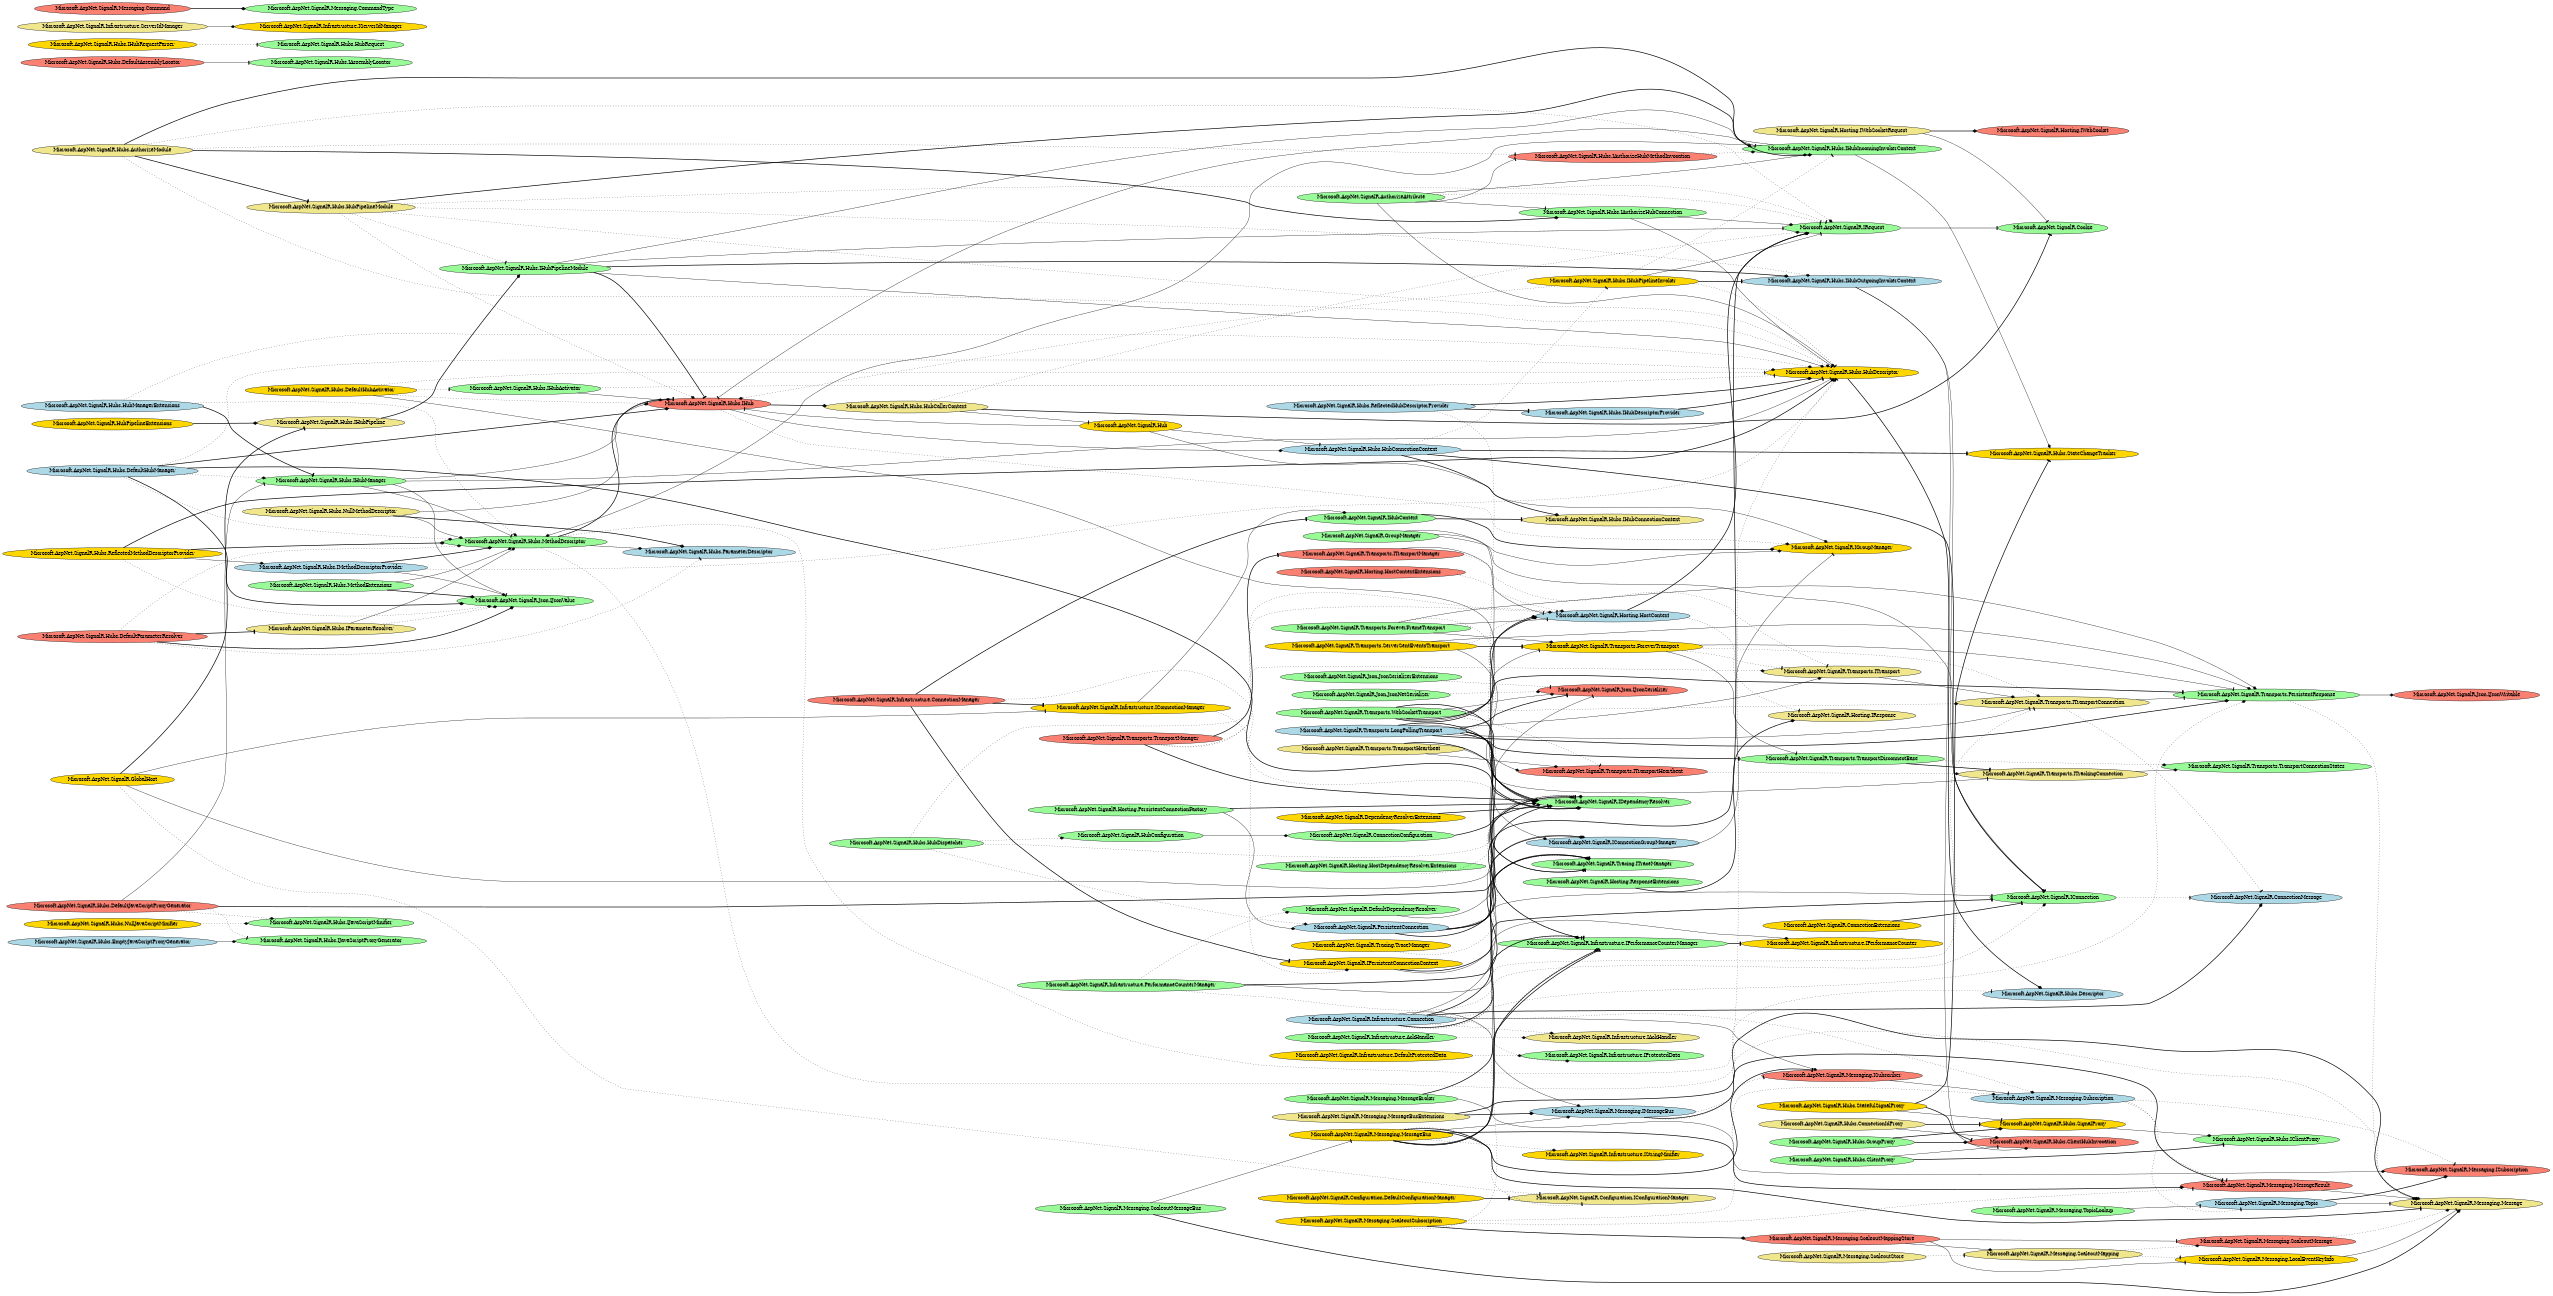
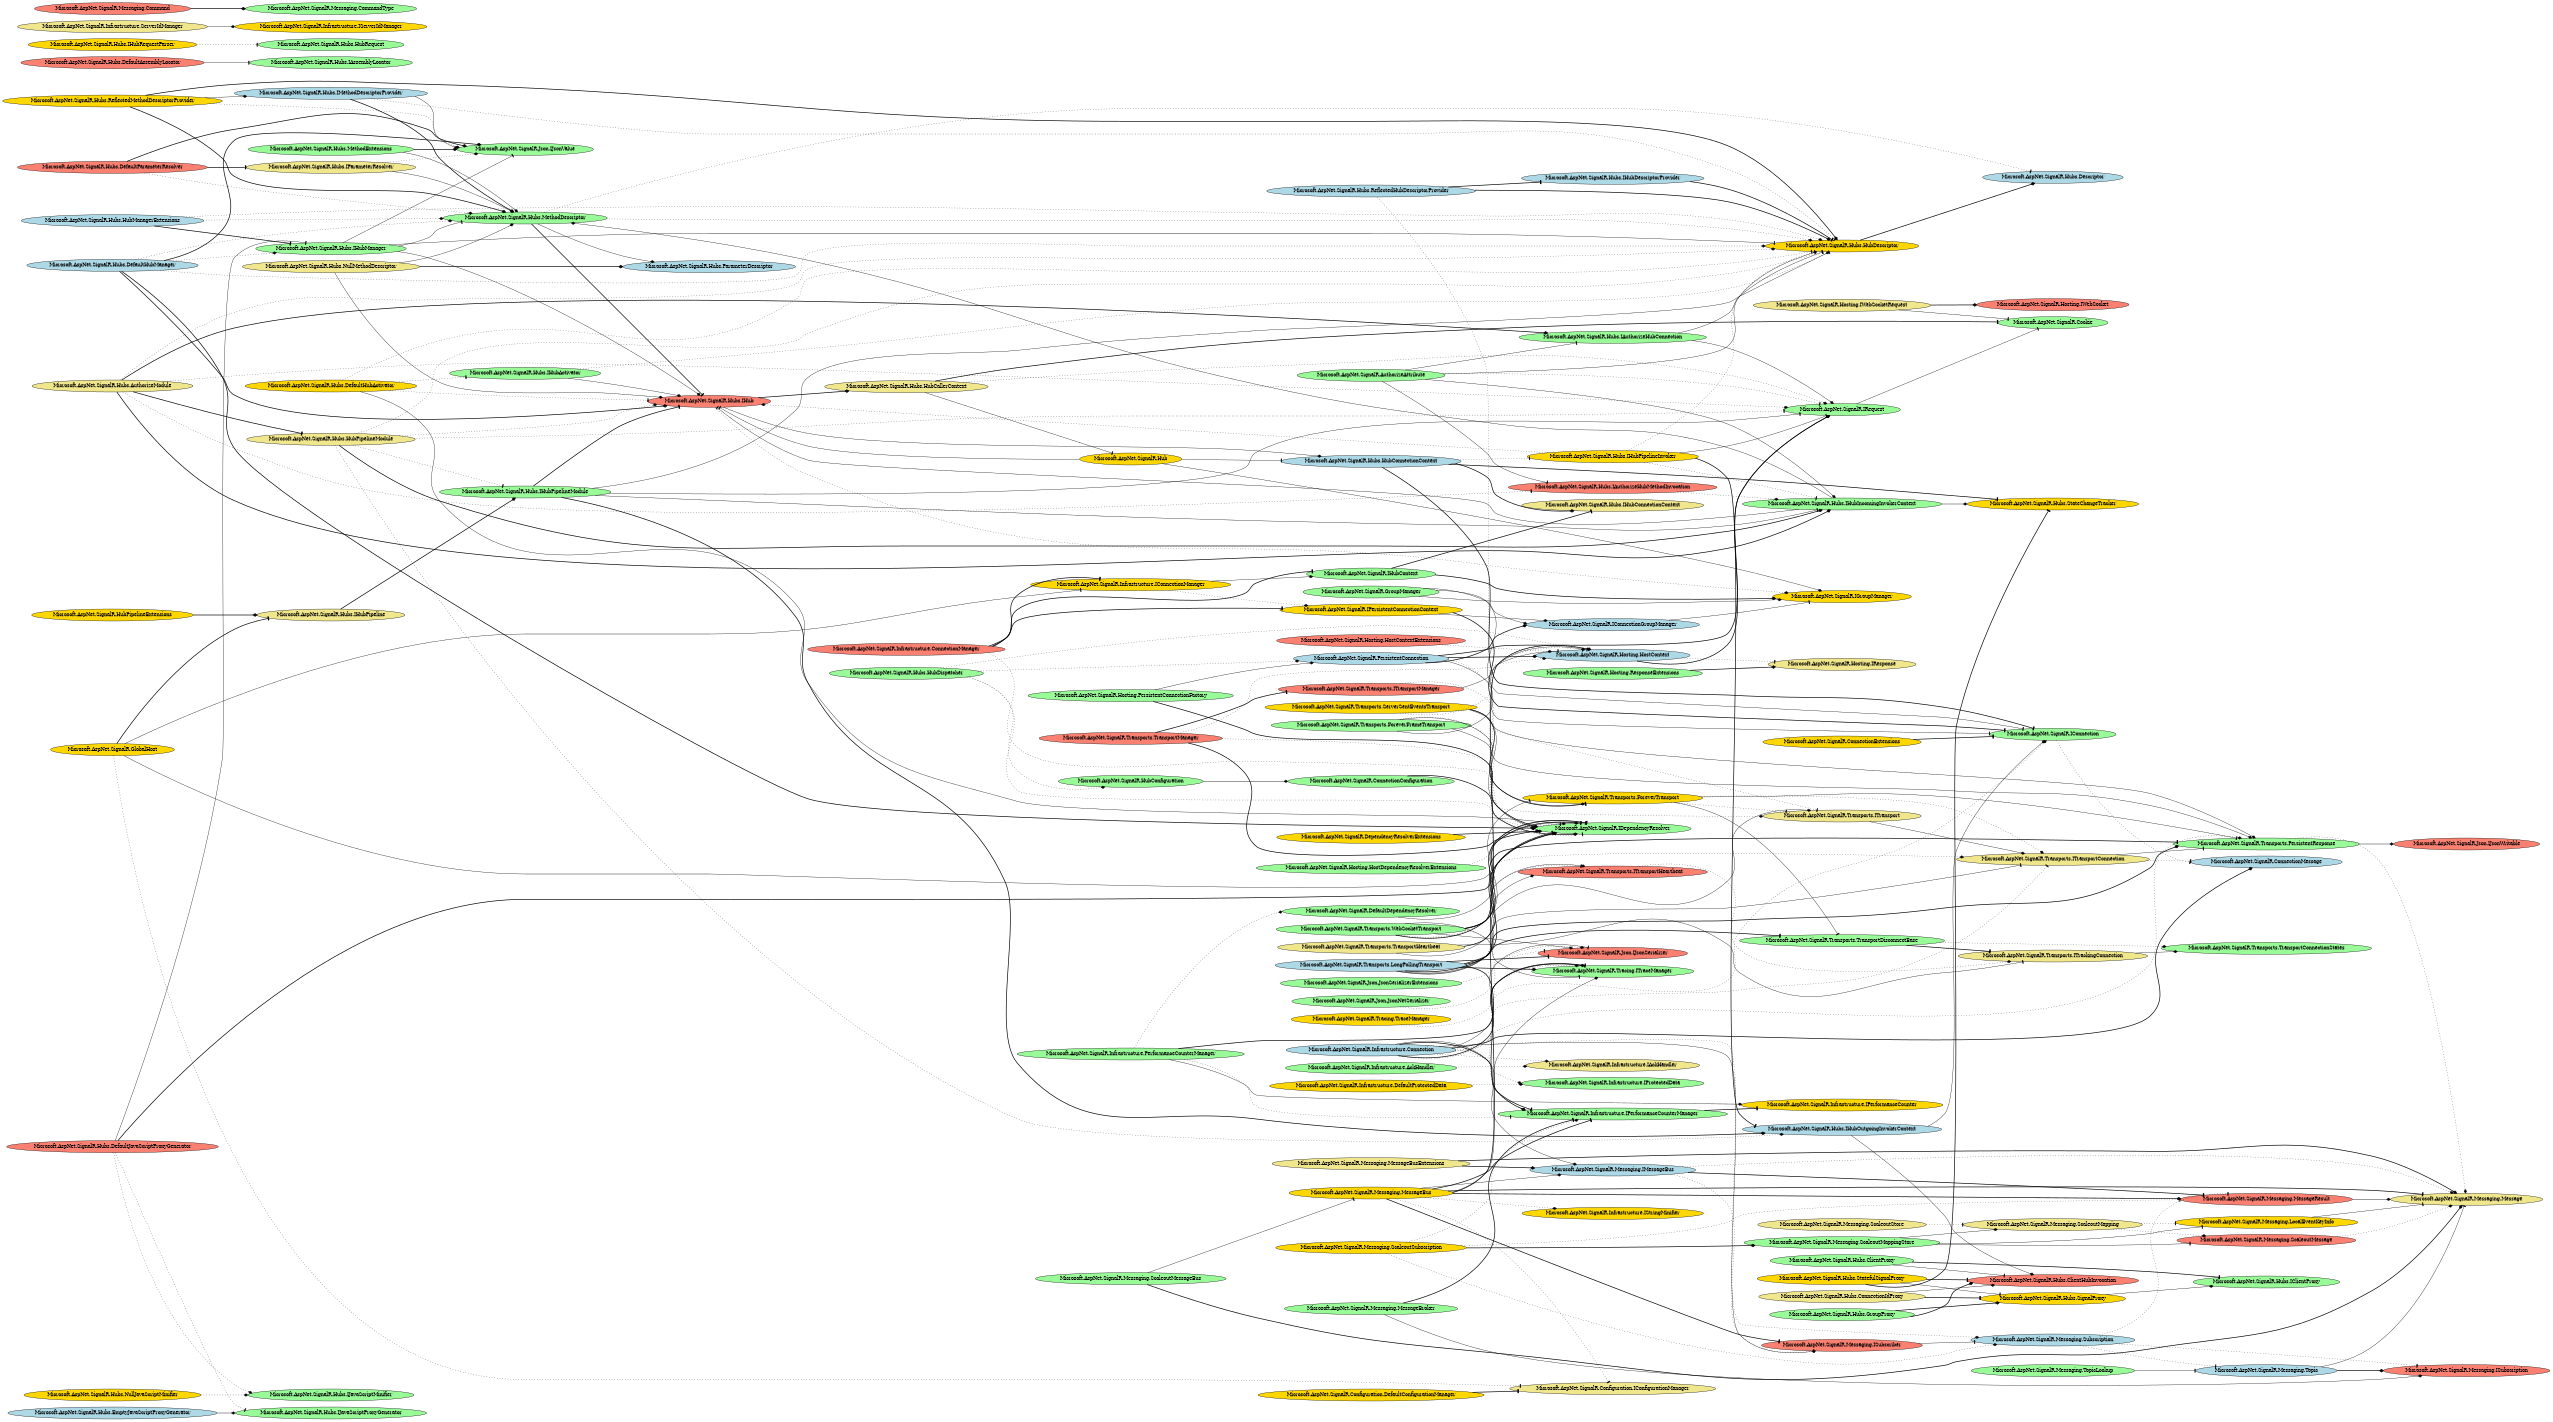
edge "Microsoft.AspNet.SignalR.Hubs.DefaultParameterResolver" -> "Microsoft.AspNet.SignalR.Hubs.ParameterDescriptor": removed
node "Microsoft.AspNet.SignalR.Messaging.ScaleoutMappingStore": fillcolor salmon -> palegreen
